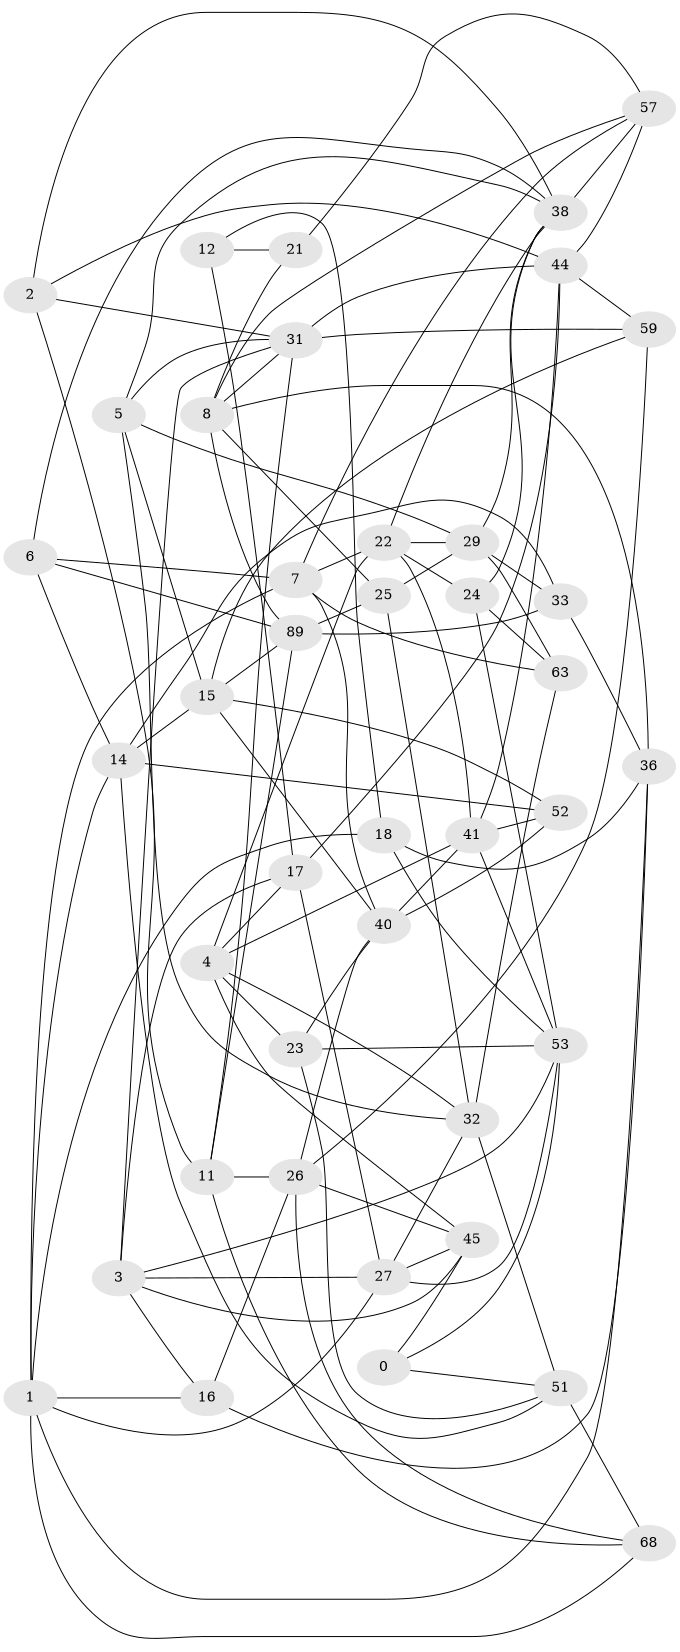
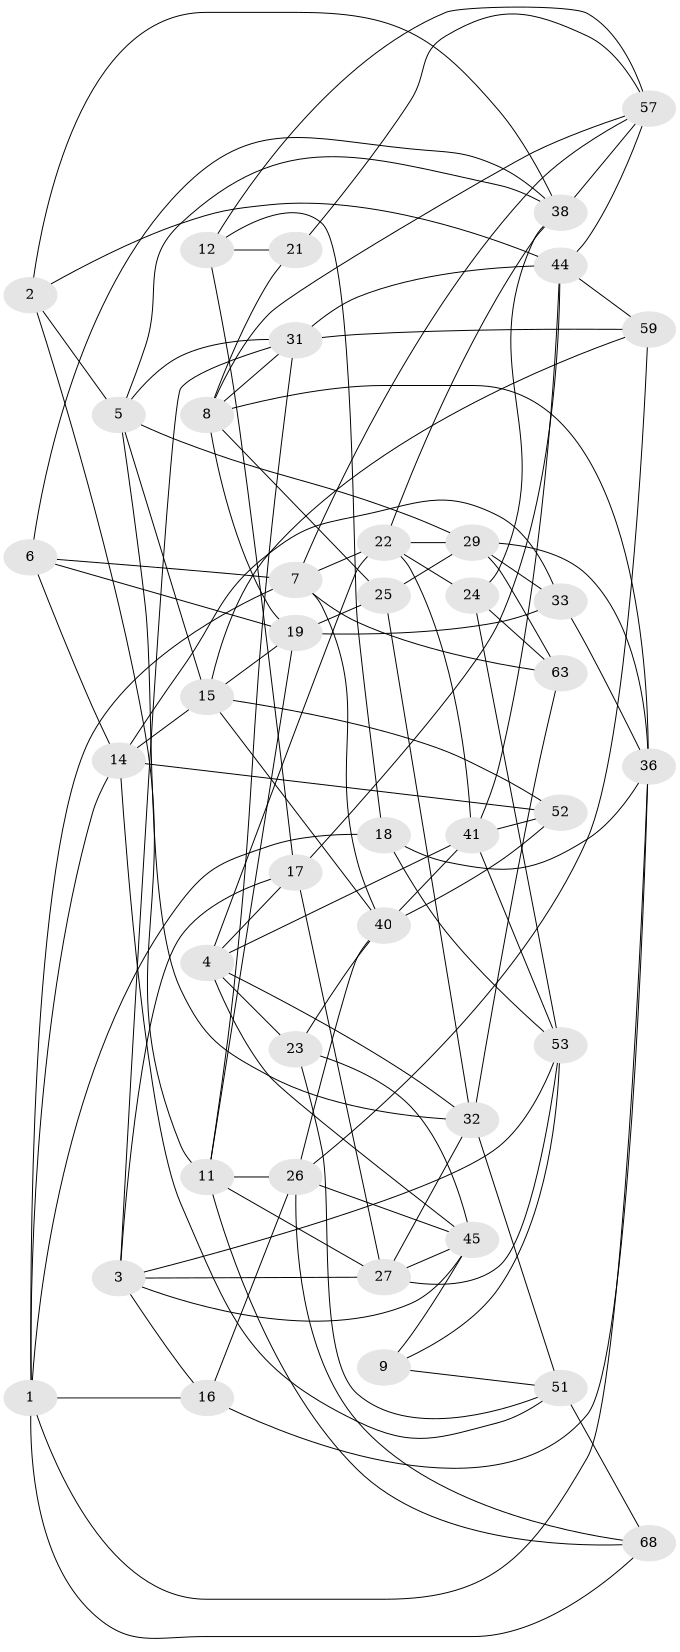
edge "57" -- "12": added
edge "2" -- "31": now "2" -- "5"
edge "38" -- "29": now "36" -- "29"
node "89": label "89" -> "19"
edge "53" -- "23": now "45" -- "23"
node "0": label "0" -> "9"
edge "27" -- "1": now "27" -- "11"
